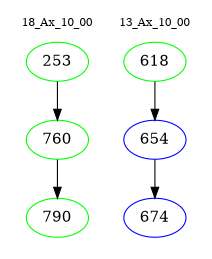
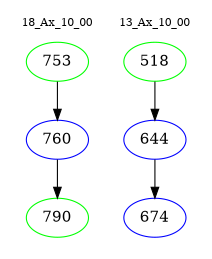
node "253": label "253" -> "753"
node "618": label "618" -> "518"
node "760": color green -> blue
node "654": label "654" -> "644"
